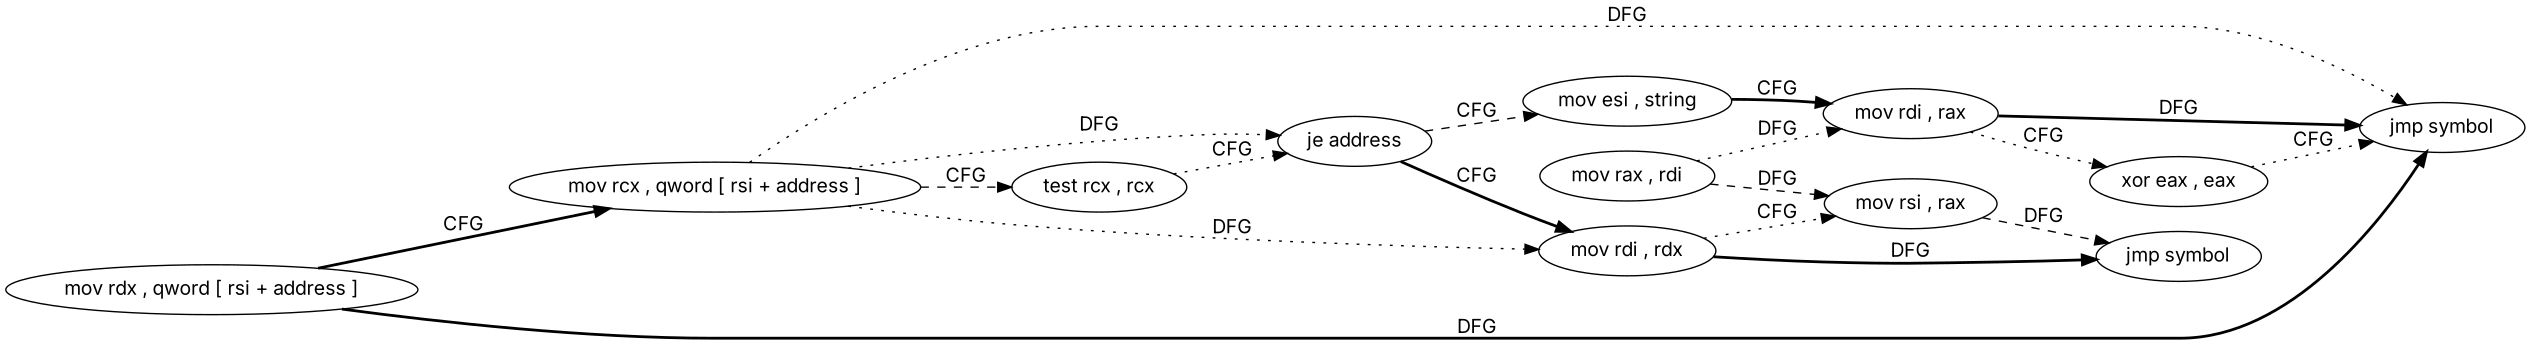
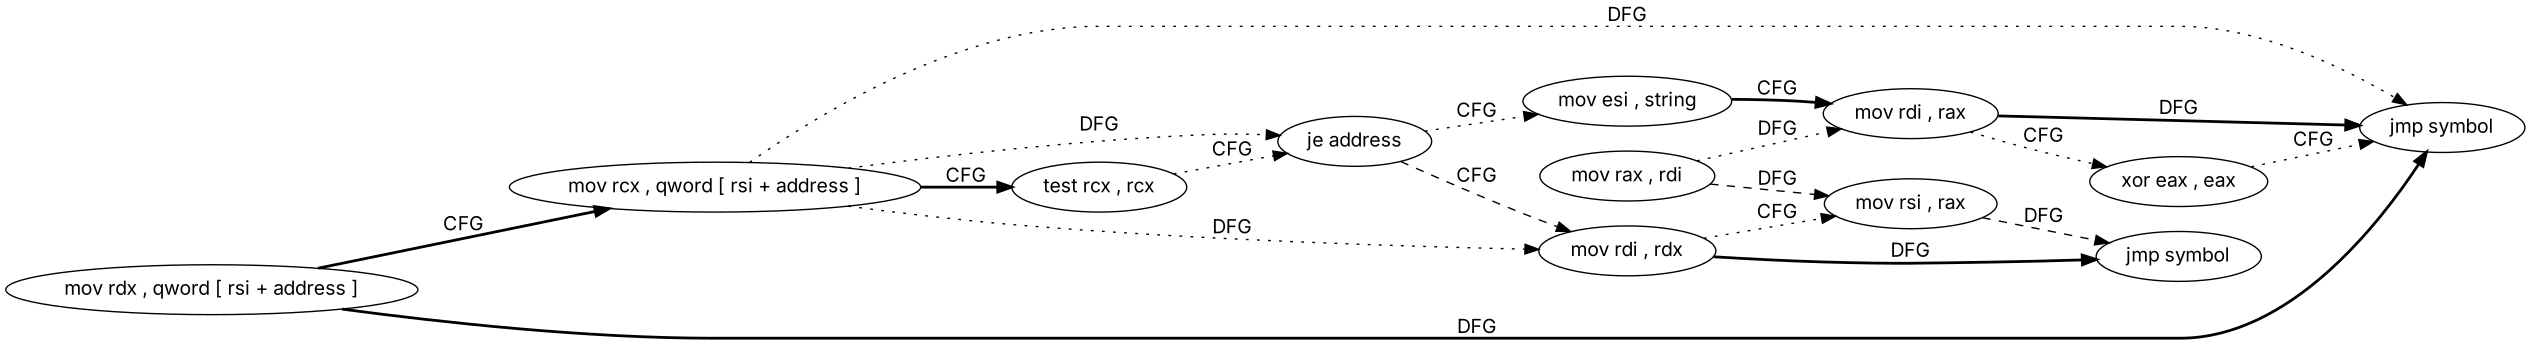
edge "je address" -> "mov esi , string": style dashed -> dotted
edge "mov rcx , qword [ rsi + address ]" -> "test rcx , rcx": style dashed -> bold
edge "je address" -> "mov rdi , rdx": style bold -> dashed
